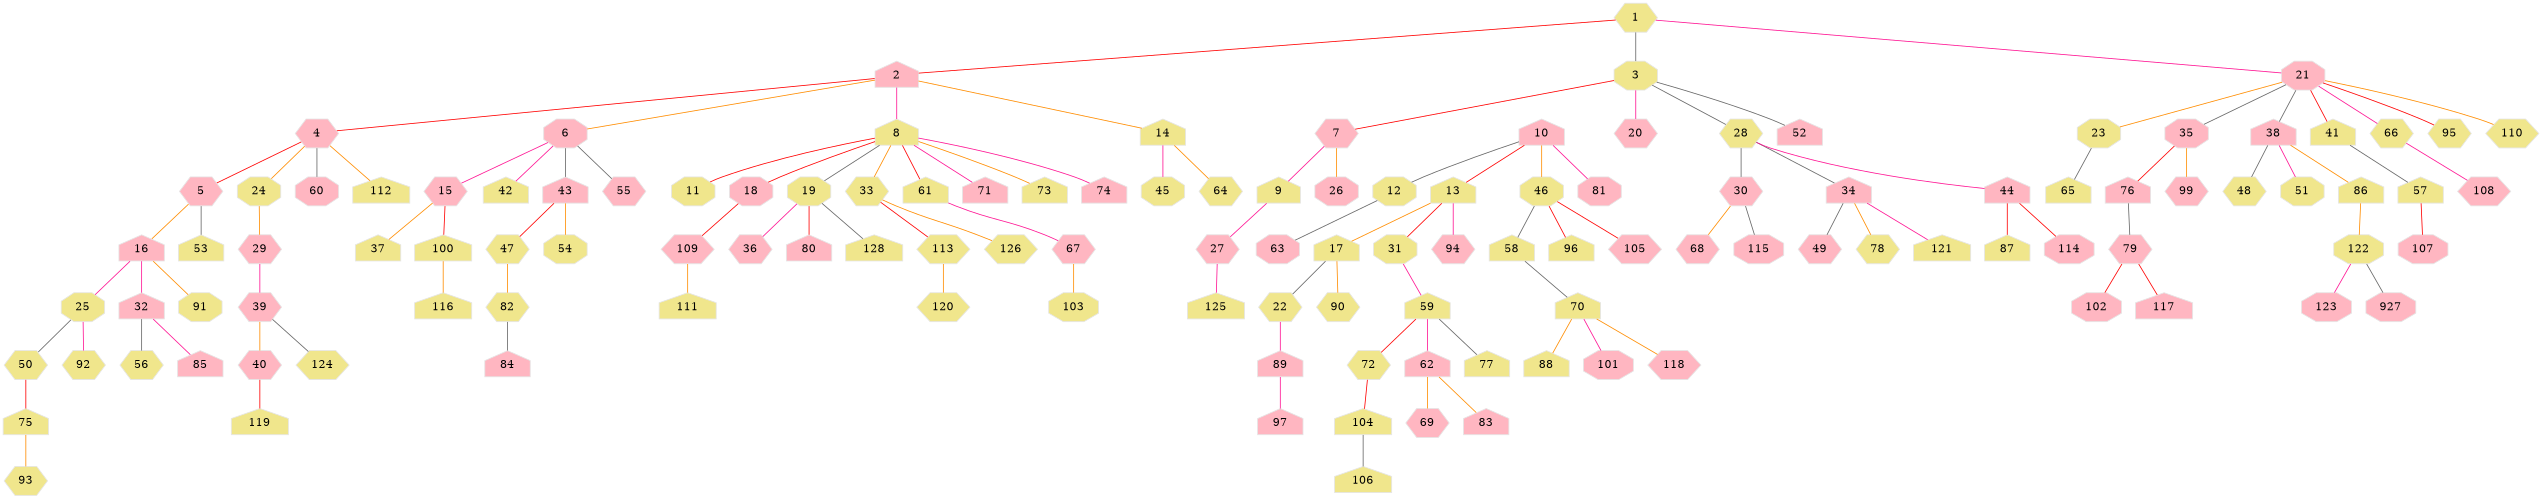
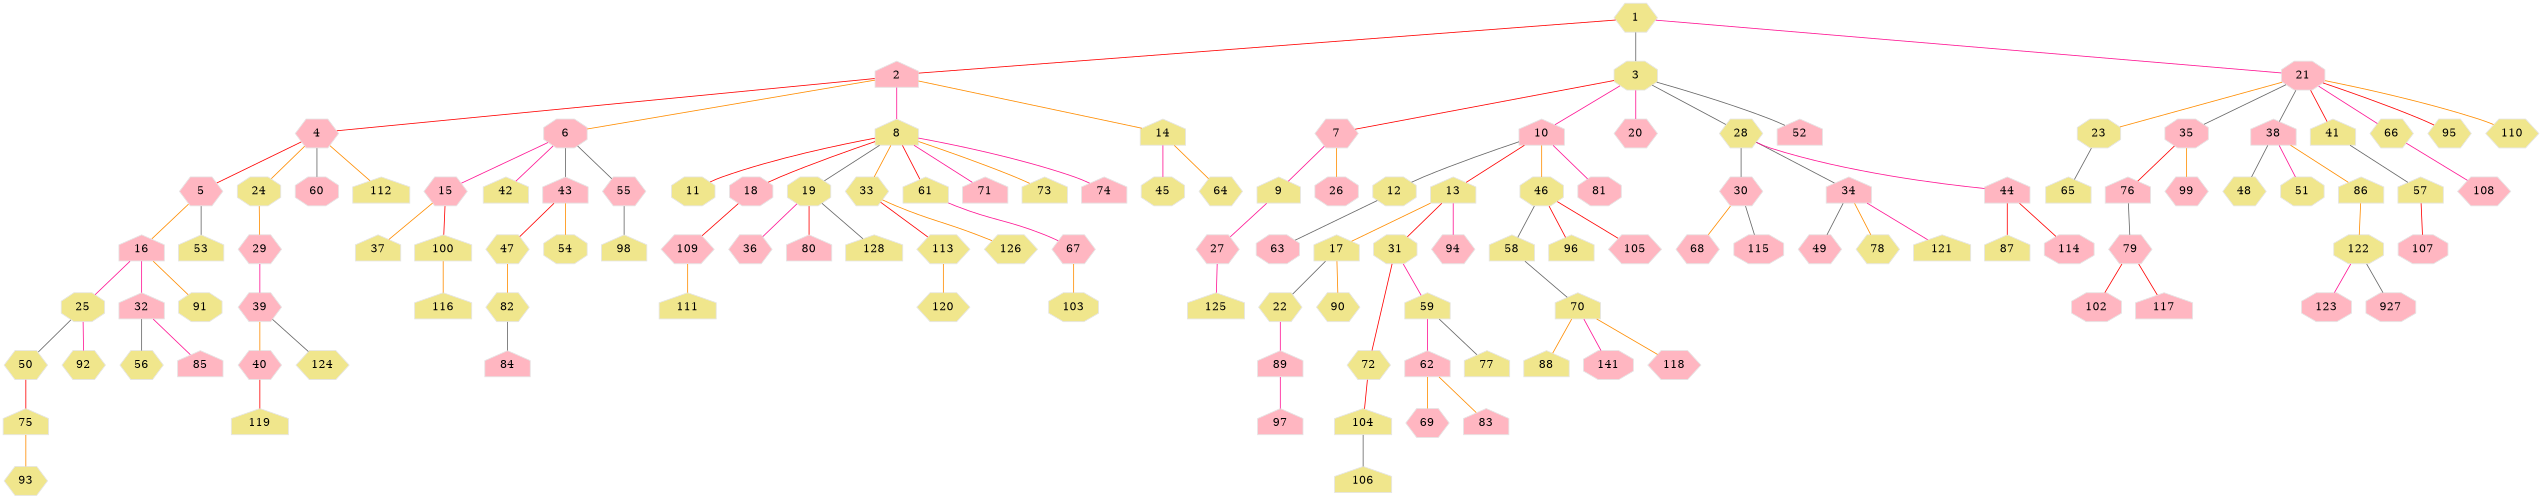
edge "3" -- "10": added
node "98": added
edge "59" -- "72": now "31" -- "72"
node "101": label "101" -> "141"
